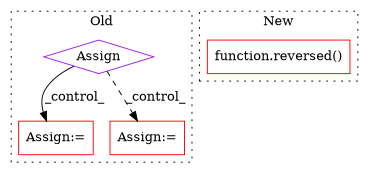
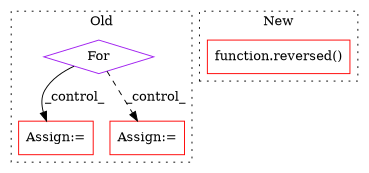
node "Assign": label "Assign" -> "For"
